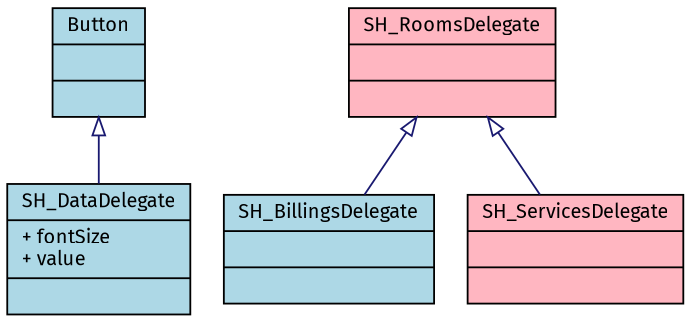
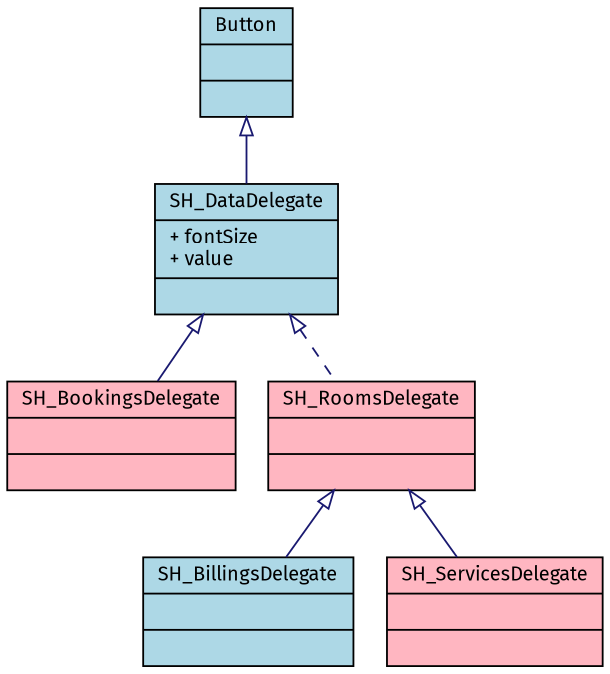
edge "SH_RoomsDelegate" -> "SH_DataDelegate": added
node "SH_BookingsDelegate": added
